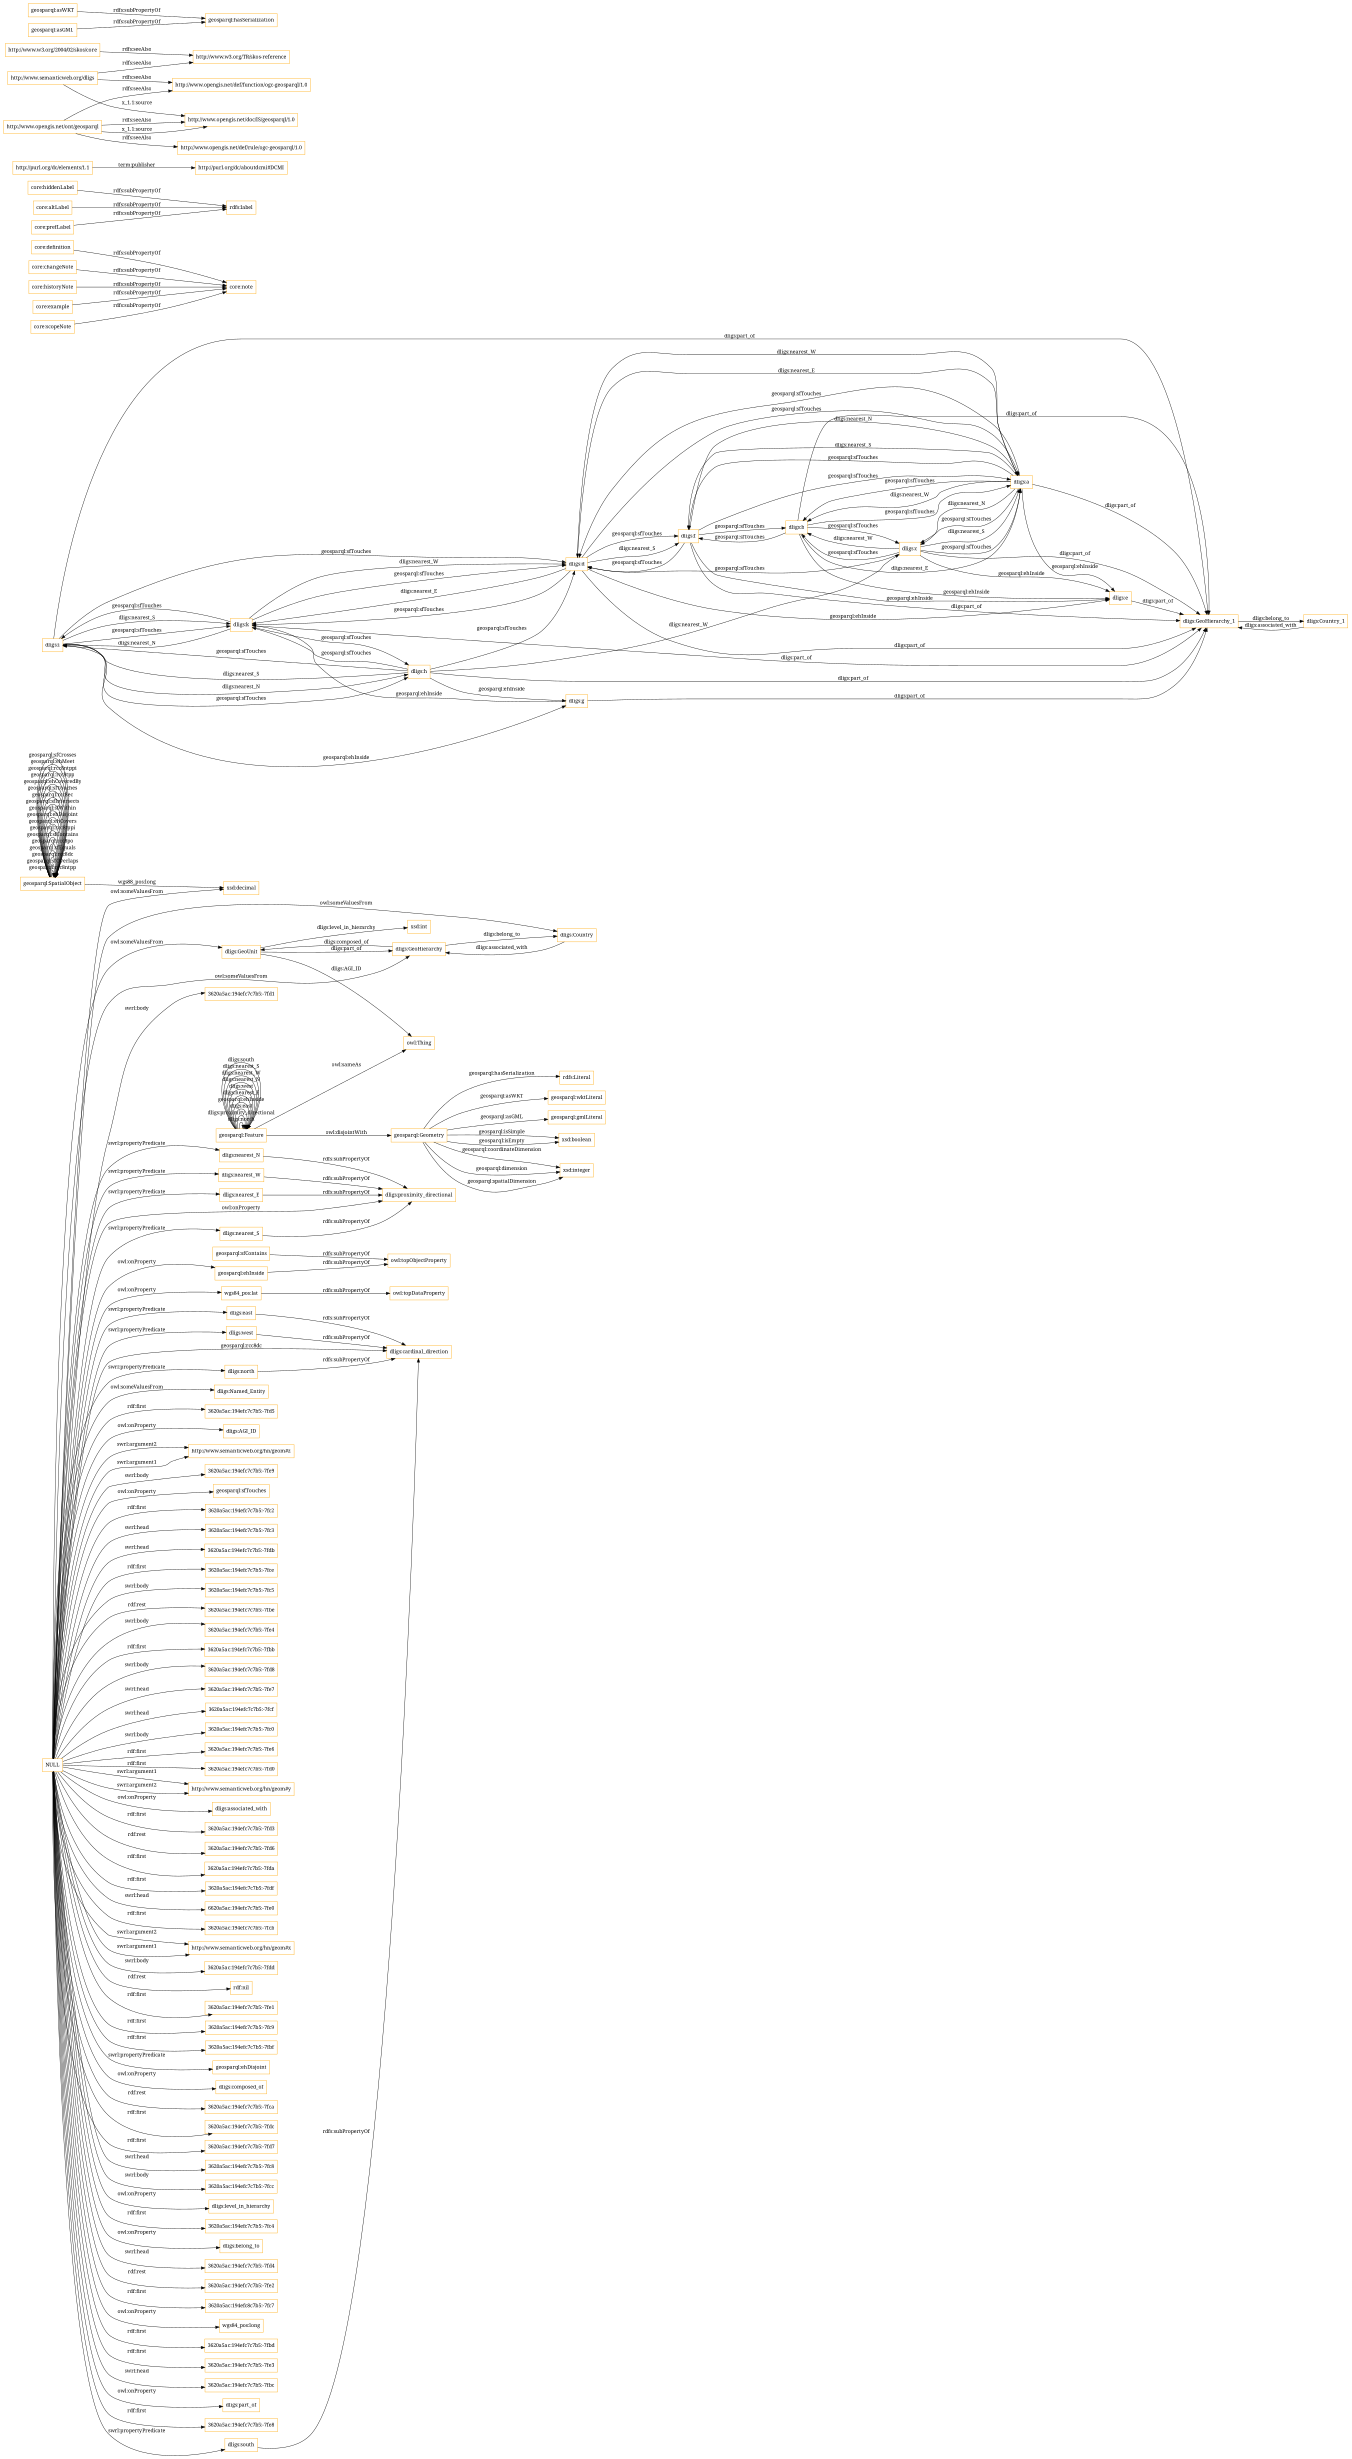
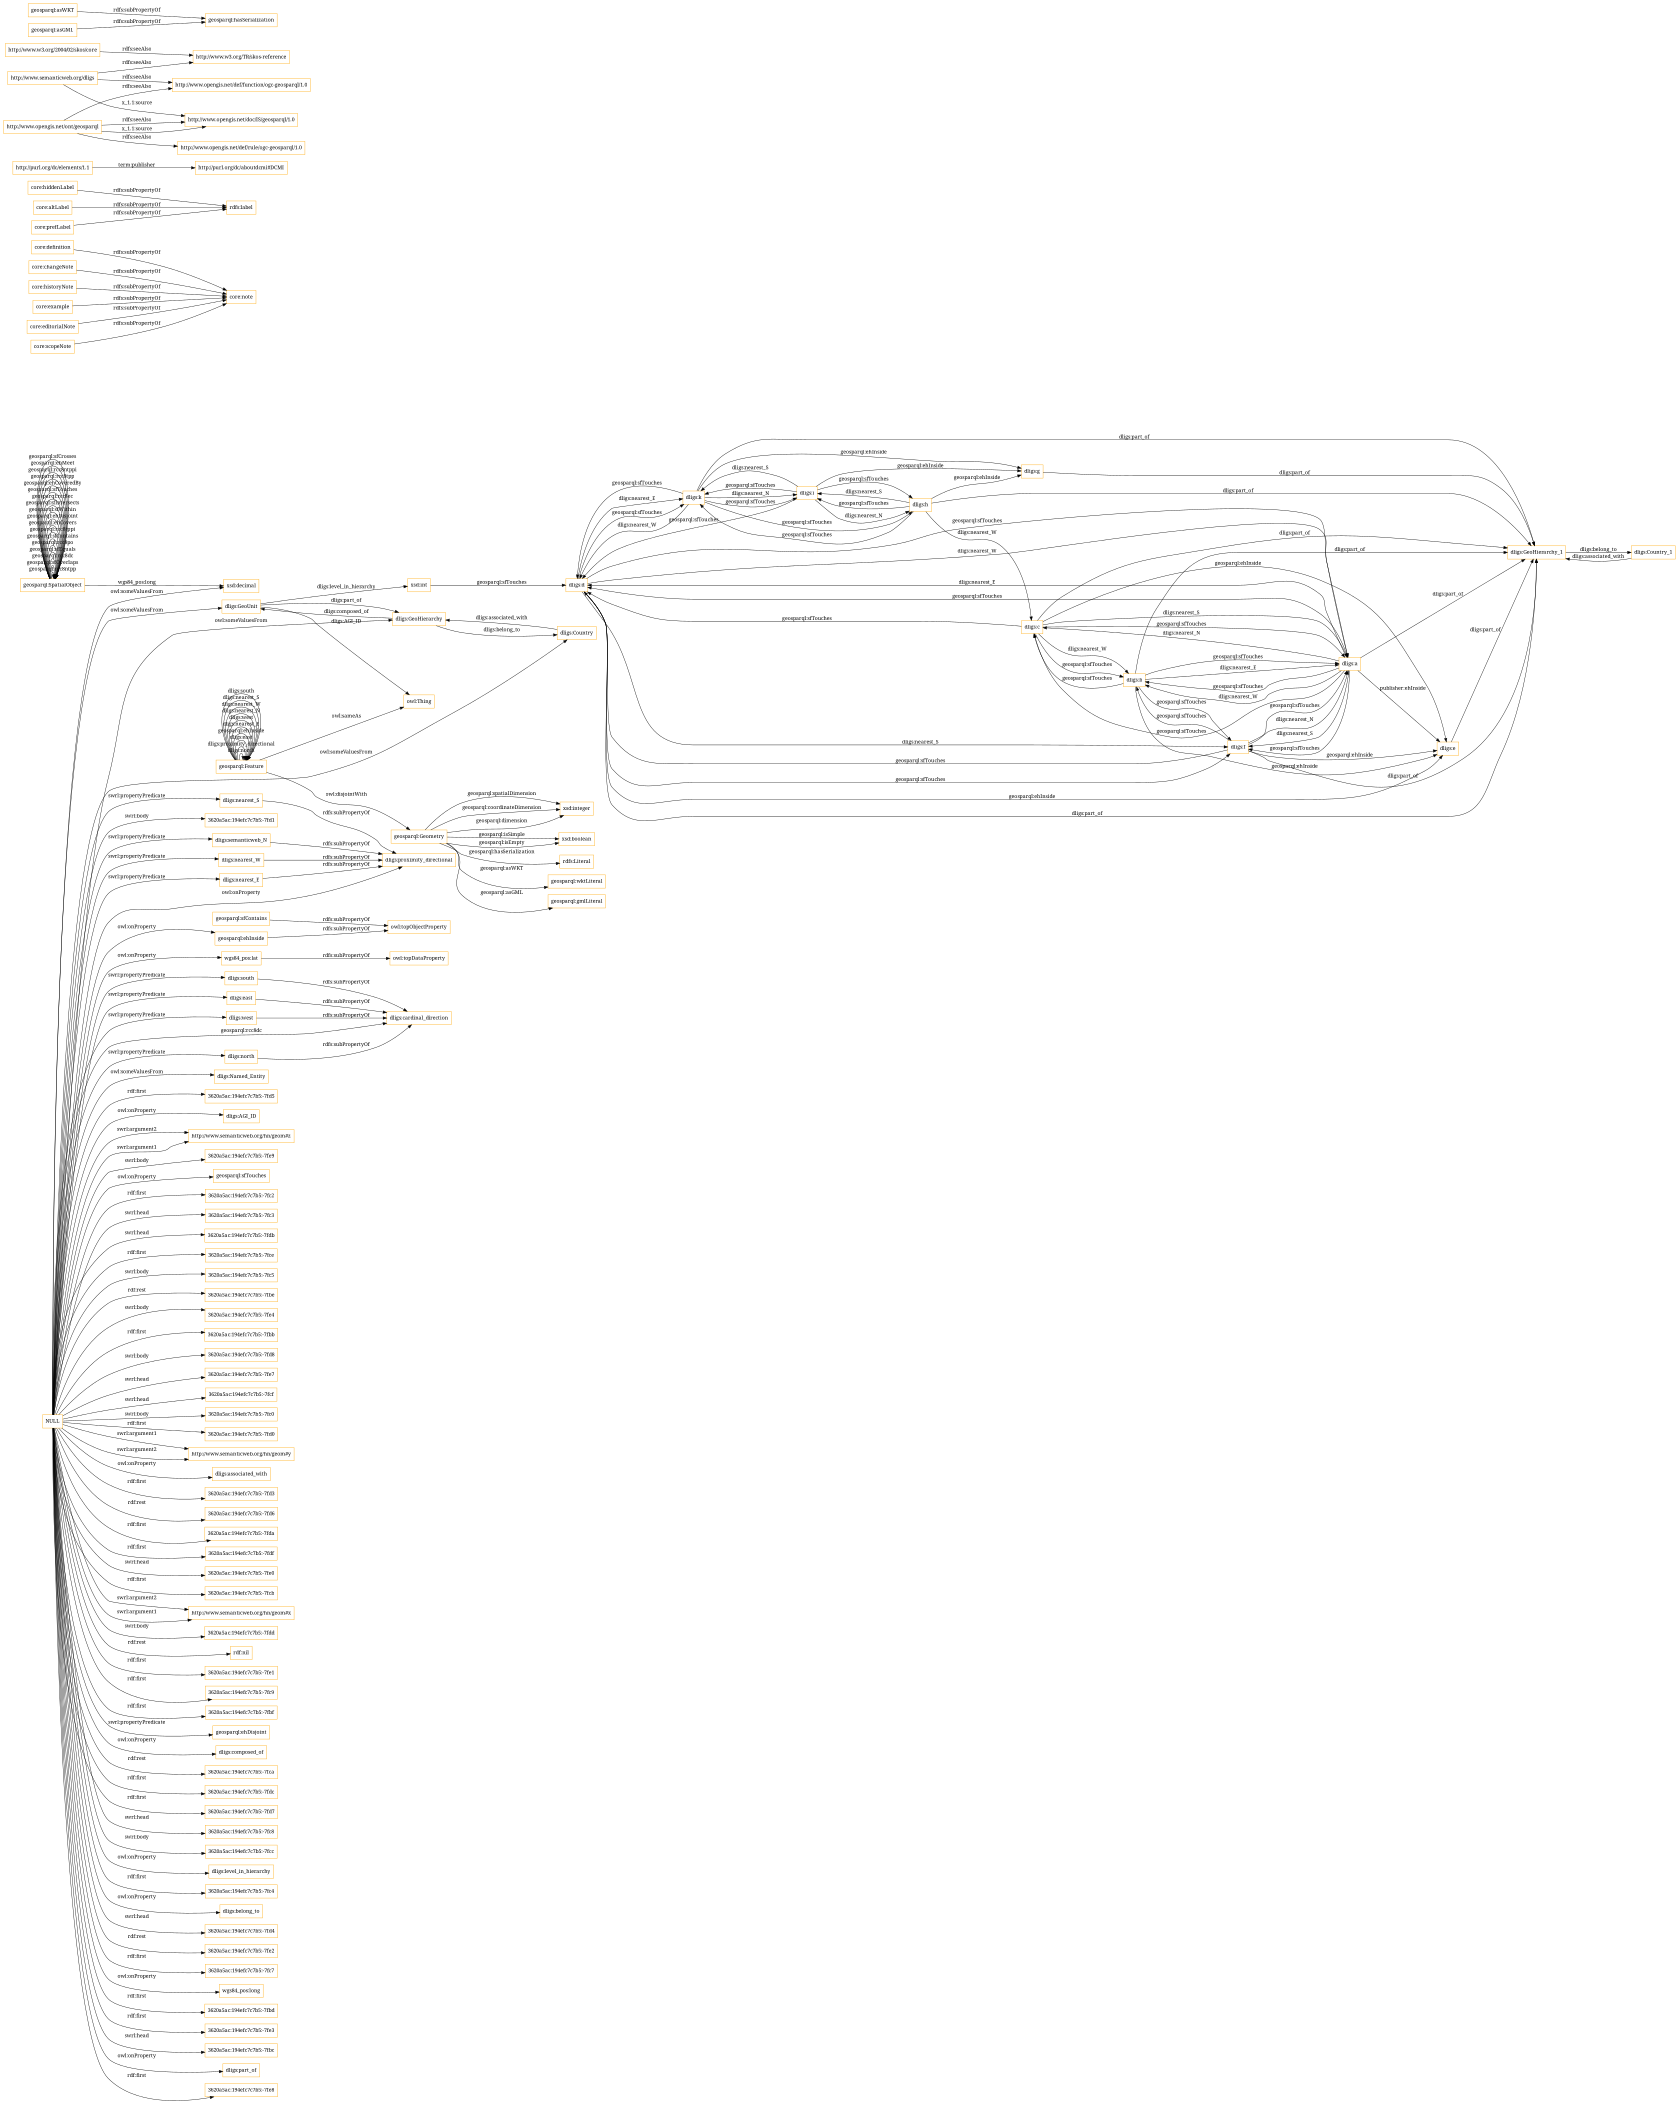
node "core:editorialNote": added
edge "dligs:i" -> "dligs:GeoHierarchy_1": removed, label "dligs:part_of"
edge "dligs:a" -> "dligs:e": label "geosparql:ehInside" -> "publisher:ehInside"
edge "dligs:h" -> "dligs:d": now "xsd:int" -> "dligs:d"
edge "dligs:g" -> "dligs:k": reversed
edge "geosparql:SpatialObject" -> "xsd:decimal": label "wgs88_pos:long" -> "wgs84_pos:long"
node "dligs:nearest_N": label "dligs:nearest_N" -> "dligs:semanticweb_N"
node "3620a5ac:194efc7c7b5:-7fe6": removed
node "6620a5ac:194efc7c7b5:-7fe0": label "6620a5ac:194efc7c7b5:-7fe0" -> "3620a5ac:194efc7c7b5:-7fe0"
node "3620a5ac:194efc8c7b5:-7fc7": label "3620a5ac:194efc8c7b5:-7fc7" -> "3620a5ac:194efc7c7b5:-7fc7"
